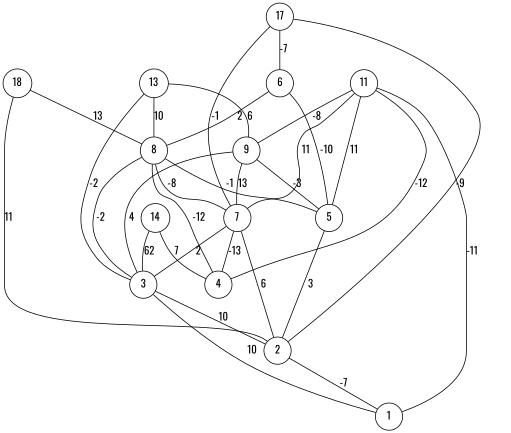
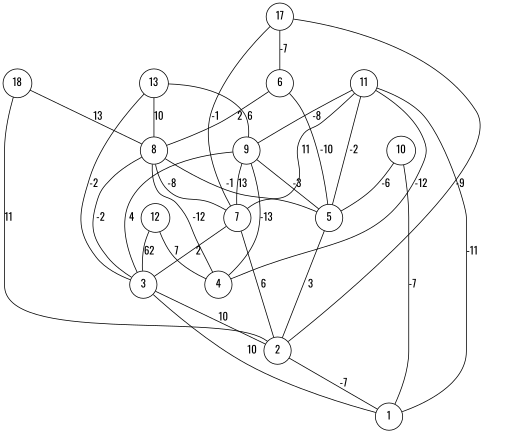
edge "11" -- "5": label "11" -> "-2"
node "10": added
node "14": label "14" -> "12"
edge "7" -- "4": now "9" -- "4"
